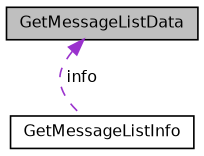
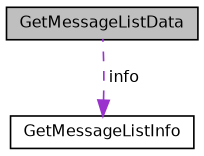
edge "GetMessageListInfo" -> "GetMessageListData": reversed
